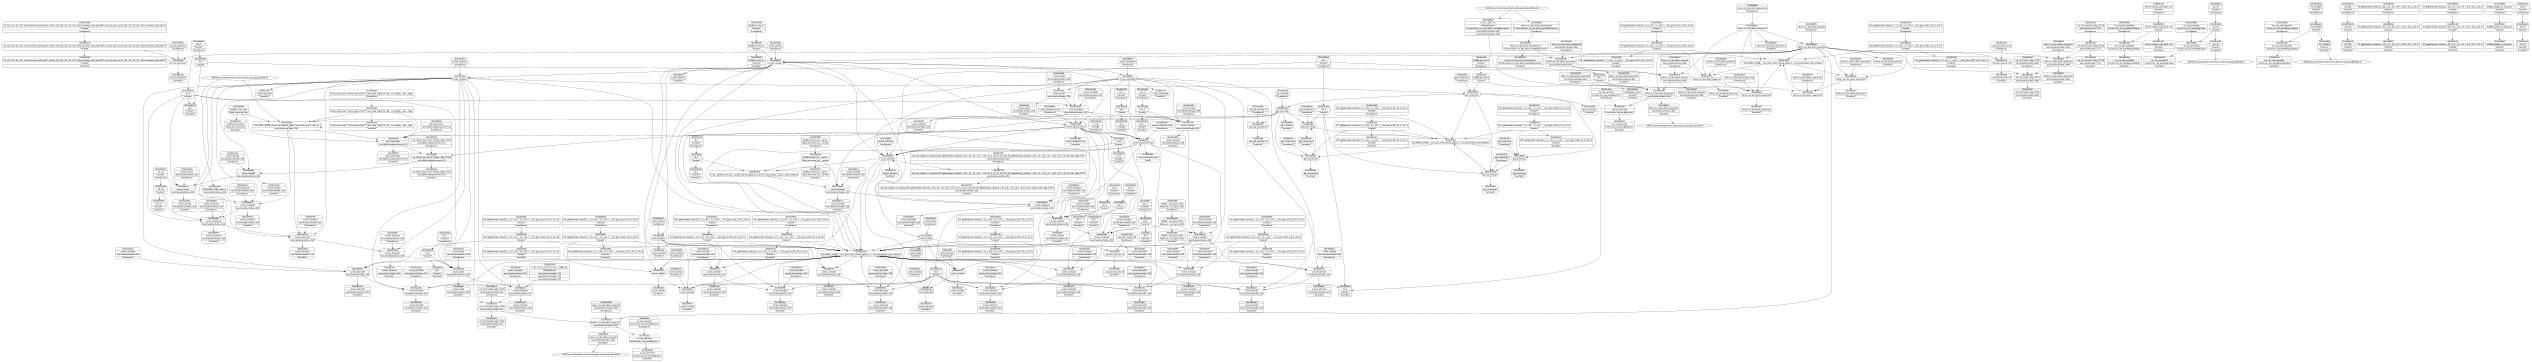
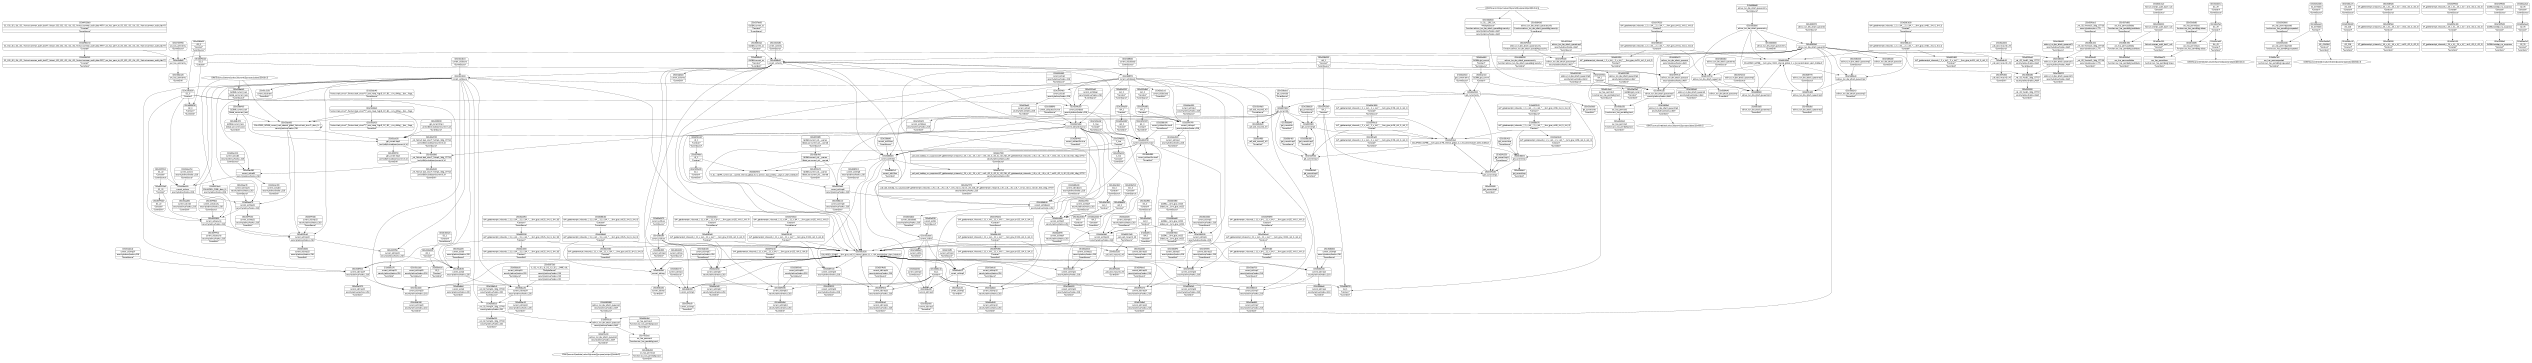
node "CE0x508e660": added
node "CE0x50818c0": added
node "CE0x50b2f80": text "*SrcIdx*" -> "*SummSink*"
node "CE0x50b5ff0": removed
